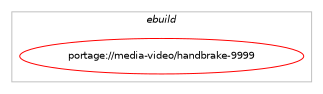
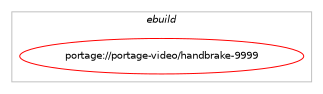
node "portage://media-video/handbrake-9999": label "portage://media-video/handbrake-9999" -> "portage://portage-video/handbrake-9999"
